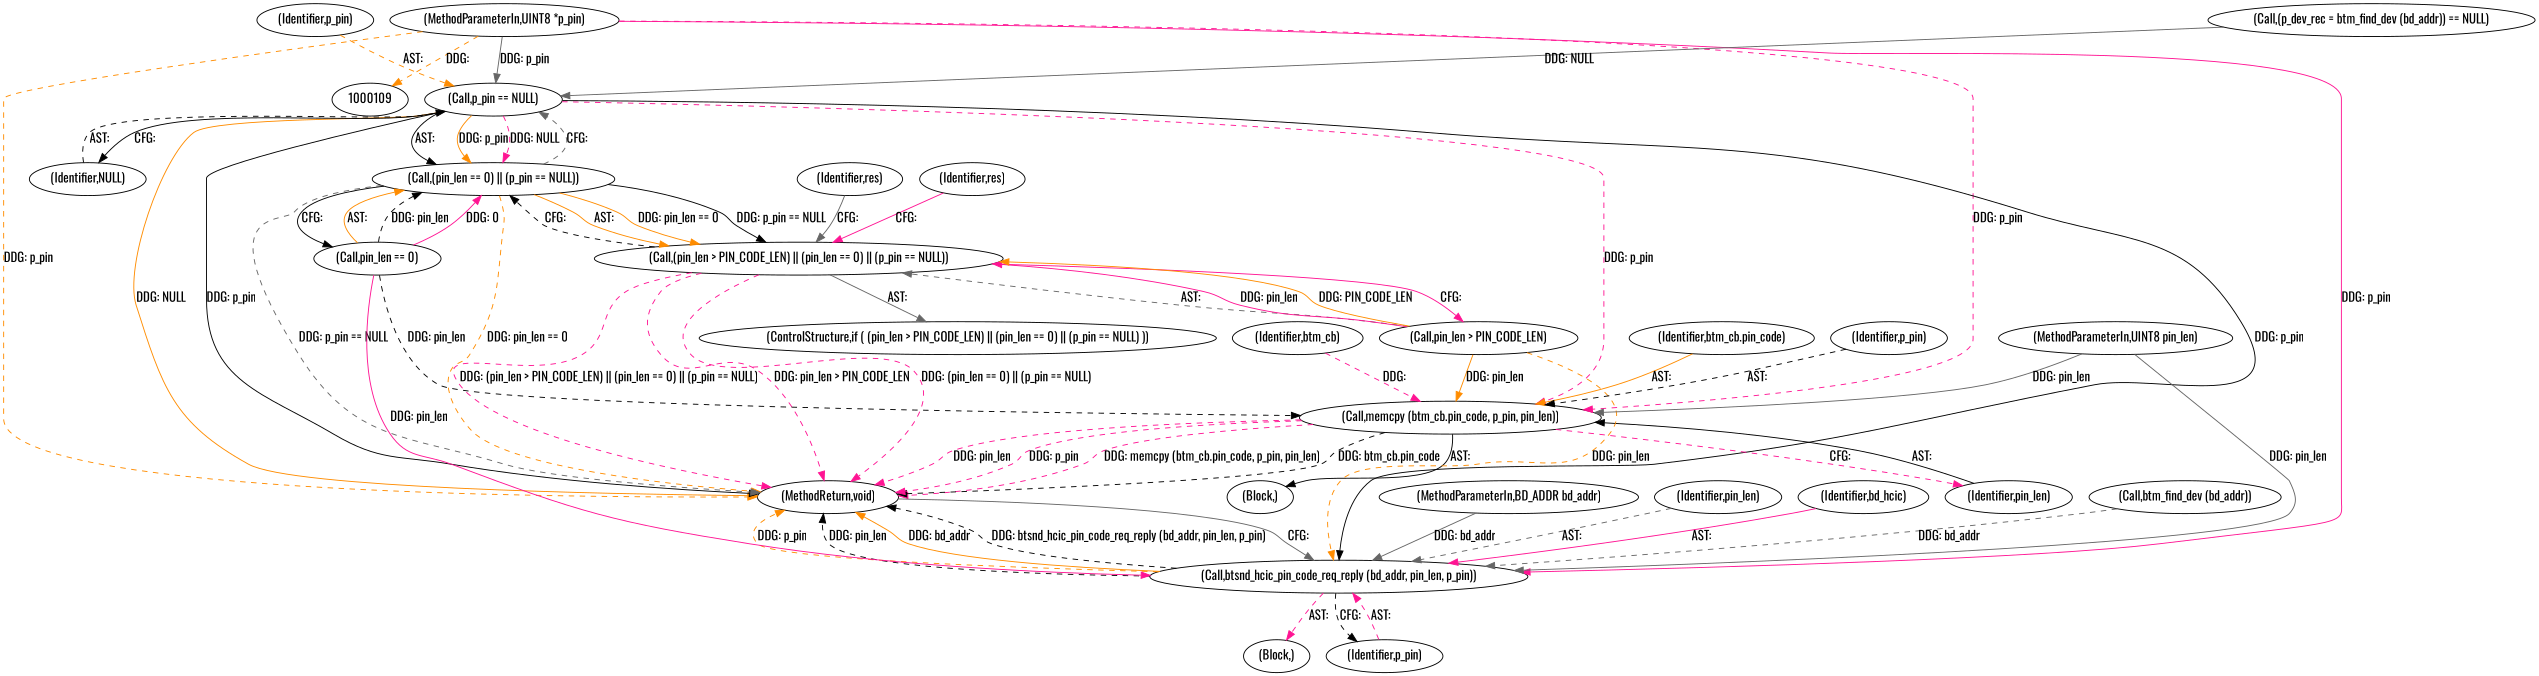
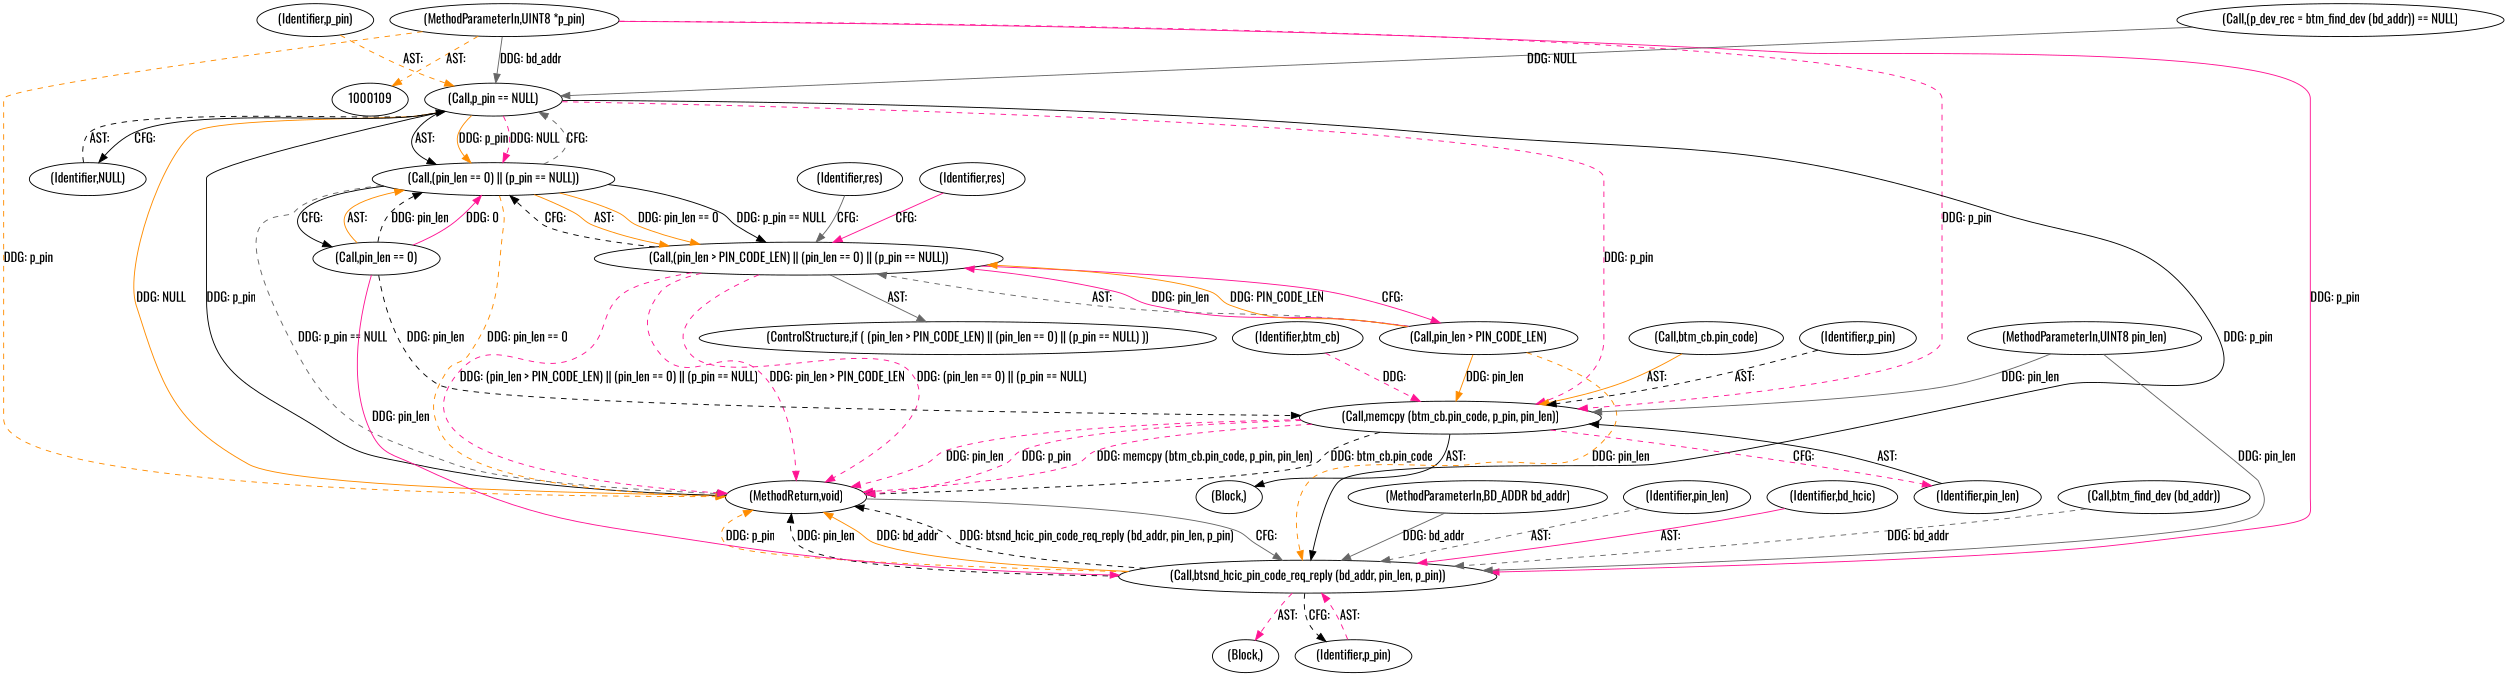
edge "(MethodParameterIn,UINT8 *p_pin)" -> "1000109": label "DDG: " -> "AST: "
edge "(MethodParameterIn,UINT8 *p_pin)" -> "(Call,p_pin == NULL)": label "DDG: p_pin" -> "DDG: bd_addr"
node "(Identifier,btm_cb.pin_code)": label "(Identifier,btm_cb.pin_code)" -> "(Call,btm_cb.pin_code)"
